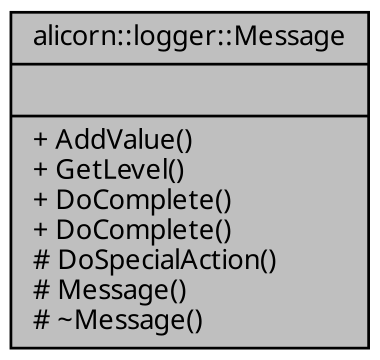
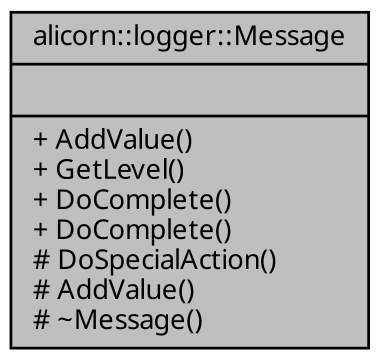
node "alicorn::logger::Message": text "# Message()" -> "# AddValue()"
